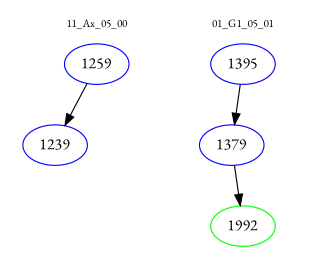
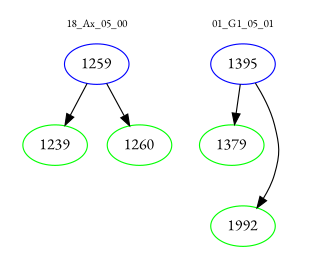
cluster "11_Ax_05_00": label "11_Ax_05_00" -> "18_Ax_05_00"
node "1239": color blue -> green
node "1260": added
node "1379": color blue -> green
edge "1379" -> "1992": now "1395" -> "1992"
